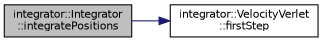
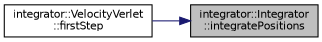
edge "integrator::Integrator ::integratePositions" -> "integrator::VelocityVerlet ::firstStep": reversed
